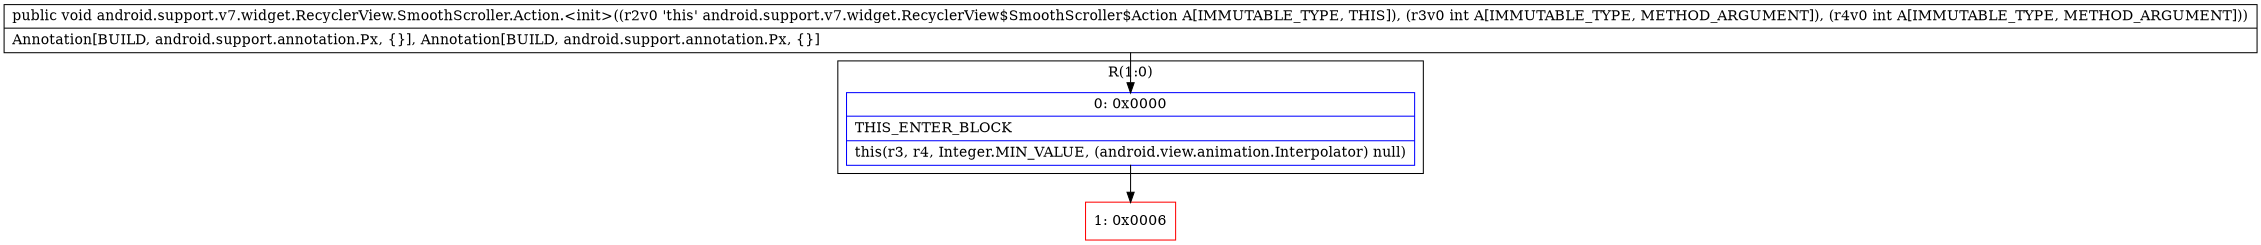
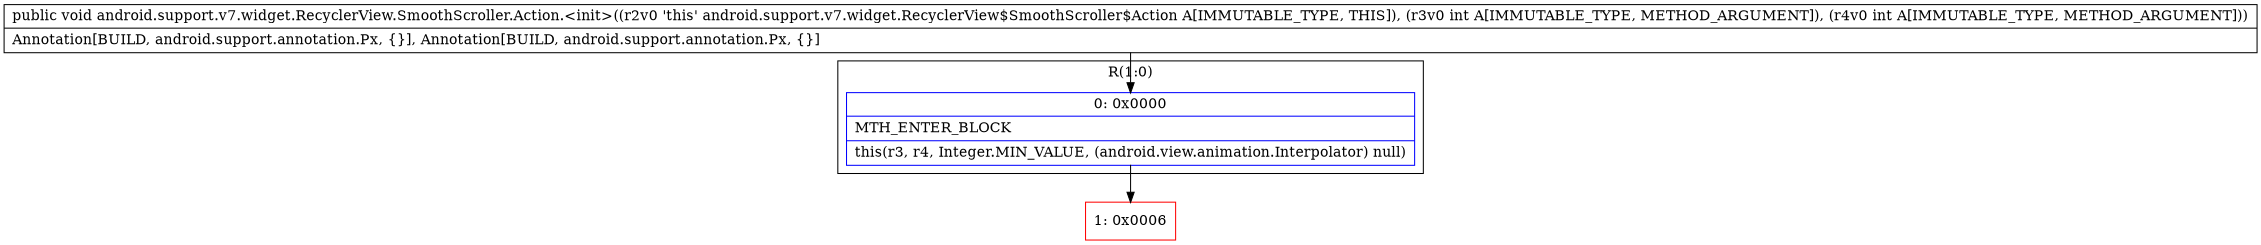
node "0: 0x0000": text "THIS_ENTER_BLOCK" -> "MTH_ENTER_BLOCK"
